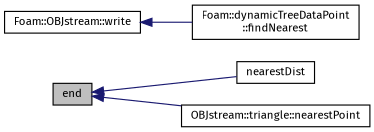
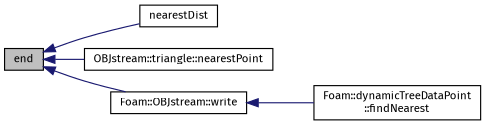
edge "Foam::OBJstream::write" -> "end": added
